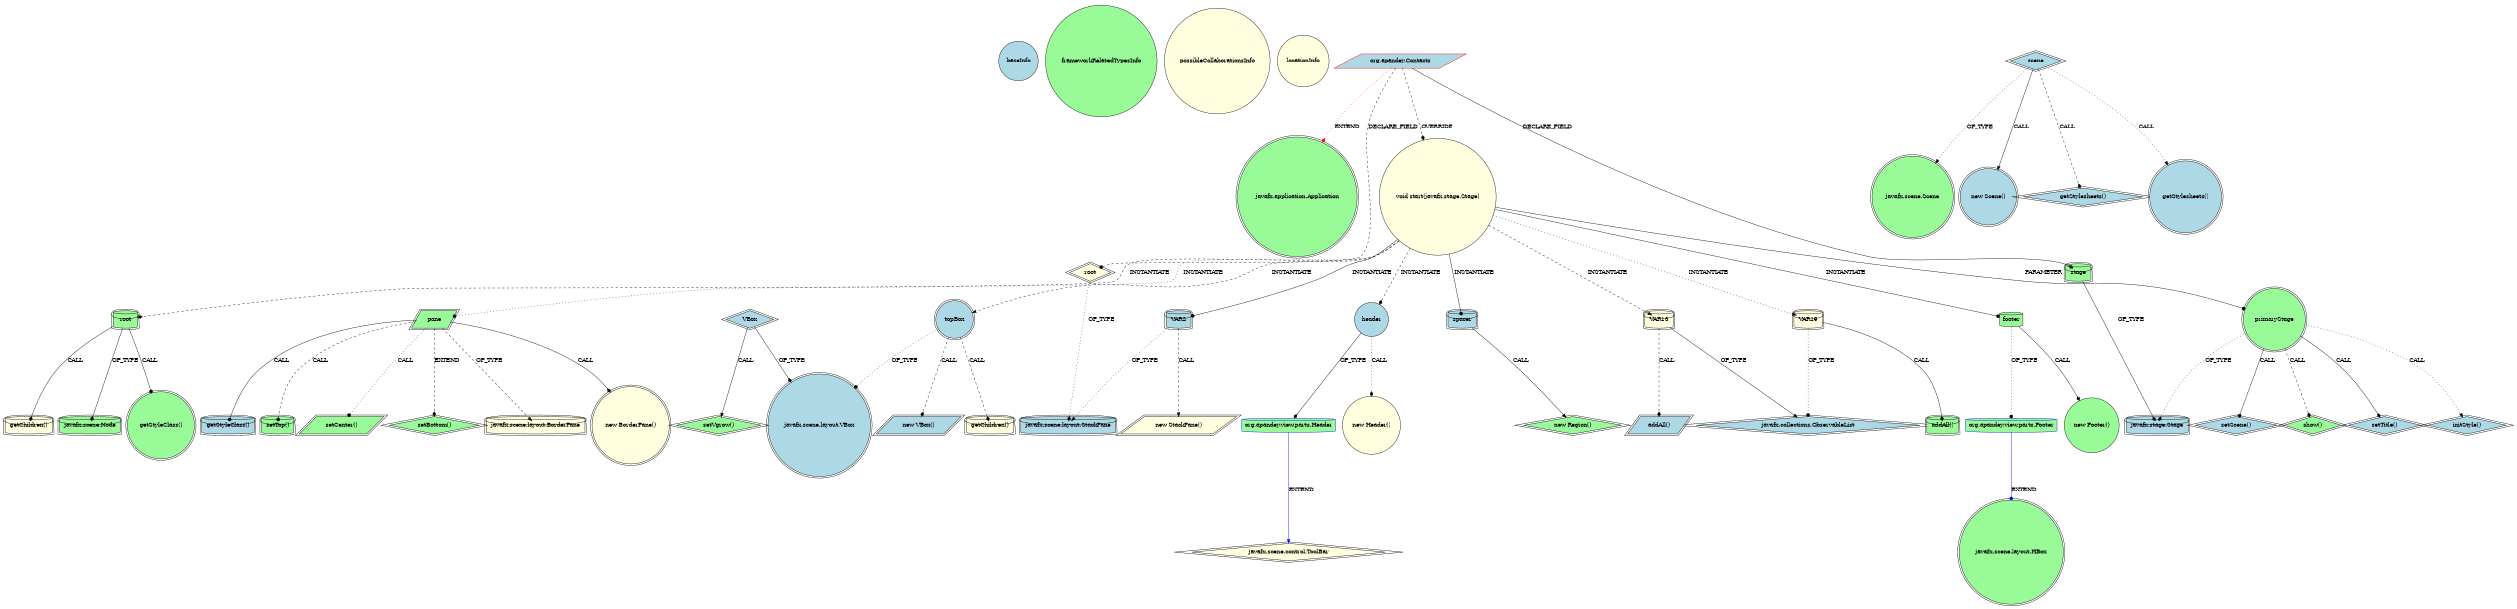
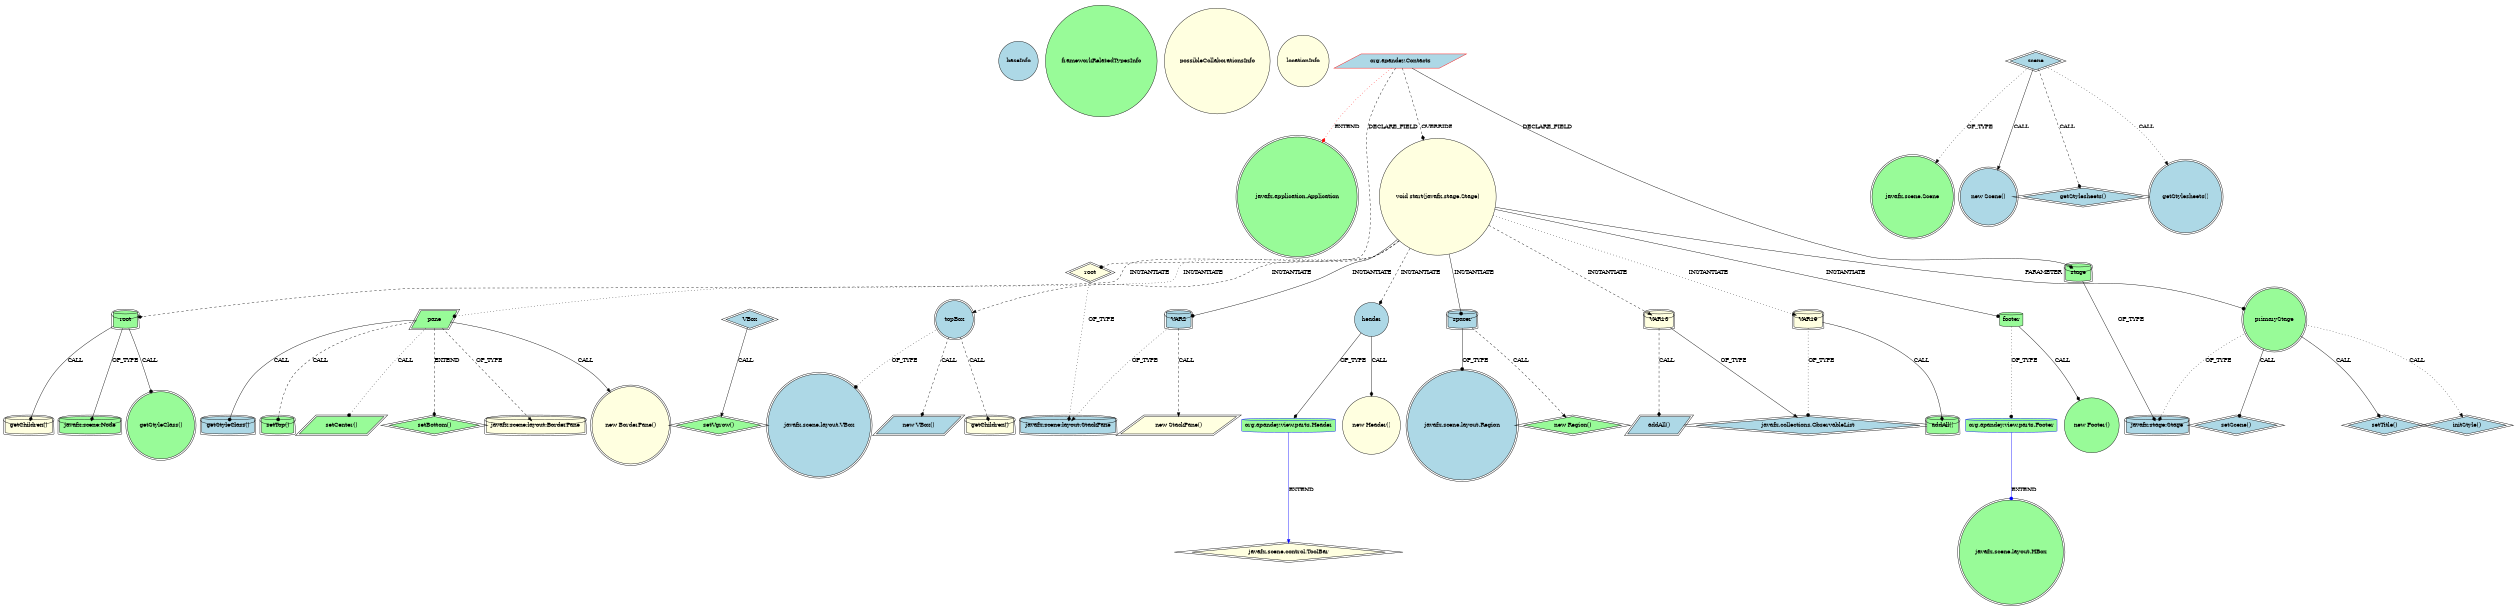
edge "pane" -> "new BorderPane()": arrowhead diamond -> normal
edge "VBox" -> "javafx.scene.layout.VBox": removed, label "OF_TYPE"
edge "header" -> "new Header()": style dotted -> solid
edge "spacer" -> "new Region()": style solid -> dashed
node "javafx.scene.layout.Region": added
node "show()": removed
